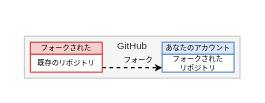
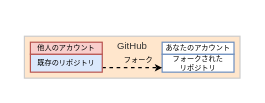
node "フォークされた": label "フォークされた" -> "他人のアカウント"
node "あなたのアカウント": fillcolor #dae8fc -> #ffffff
node "GitHub": fillcolor #f5f5f5 -> #ffe6cc
node "既存のリポジトリ": fillcolor #ffffff -> #dae8fc
